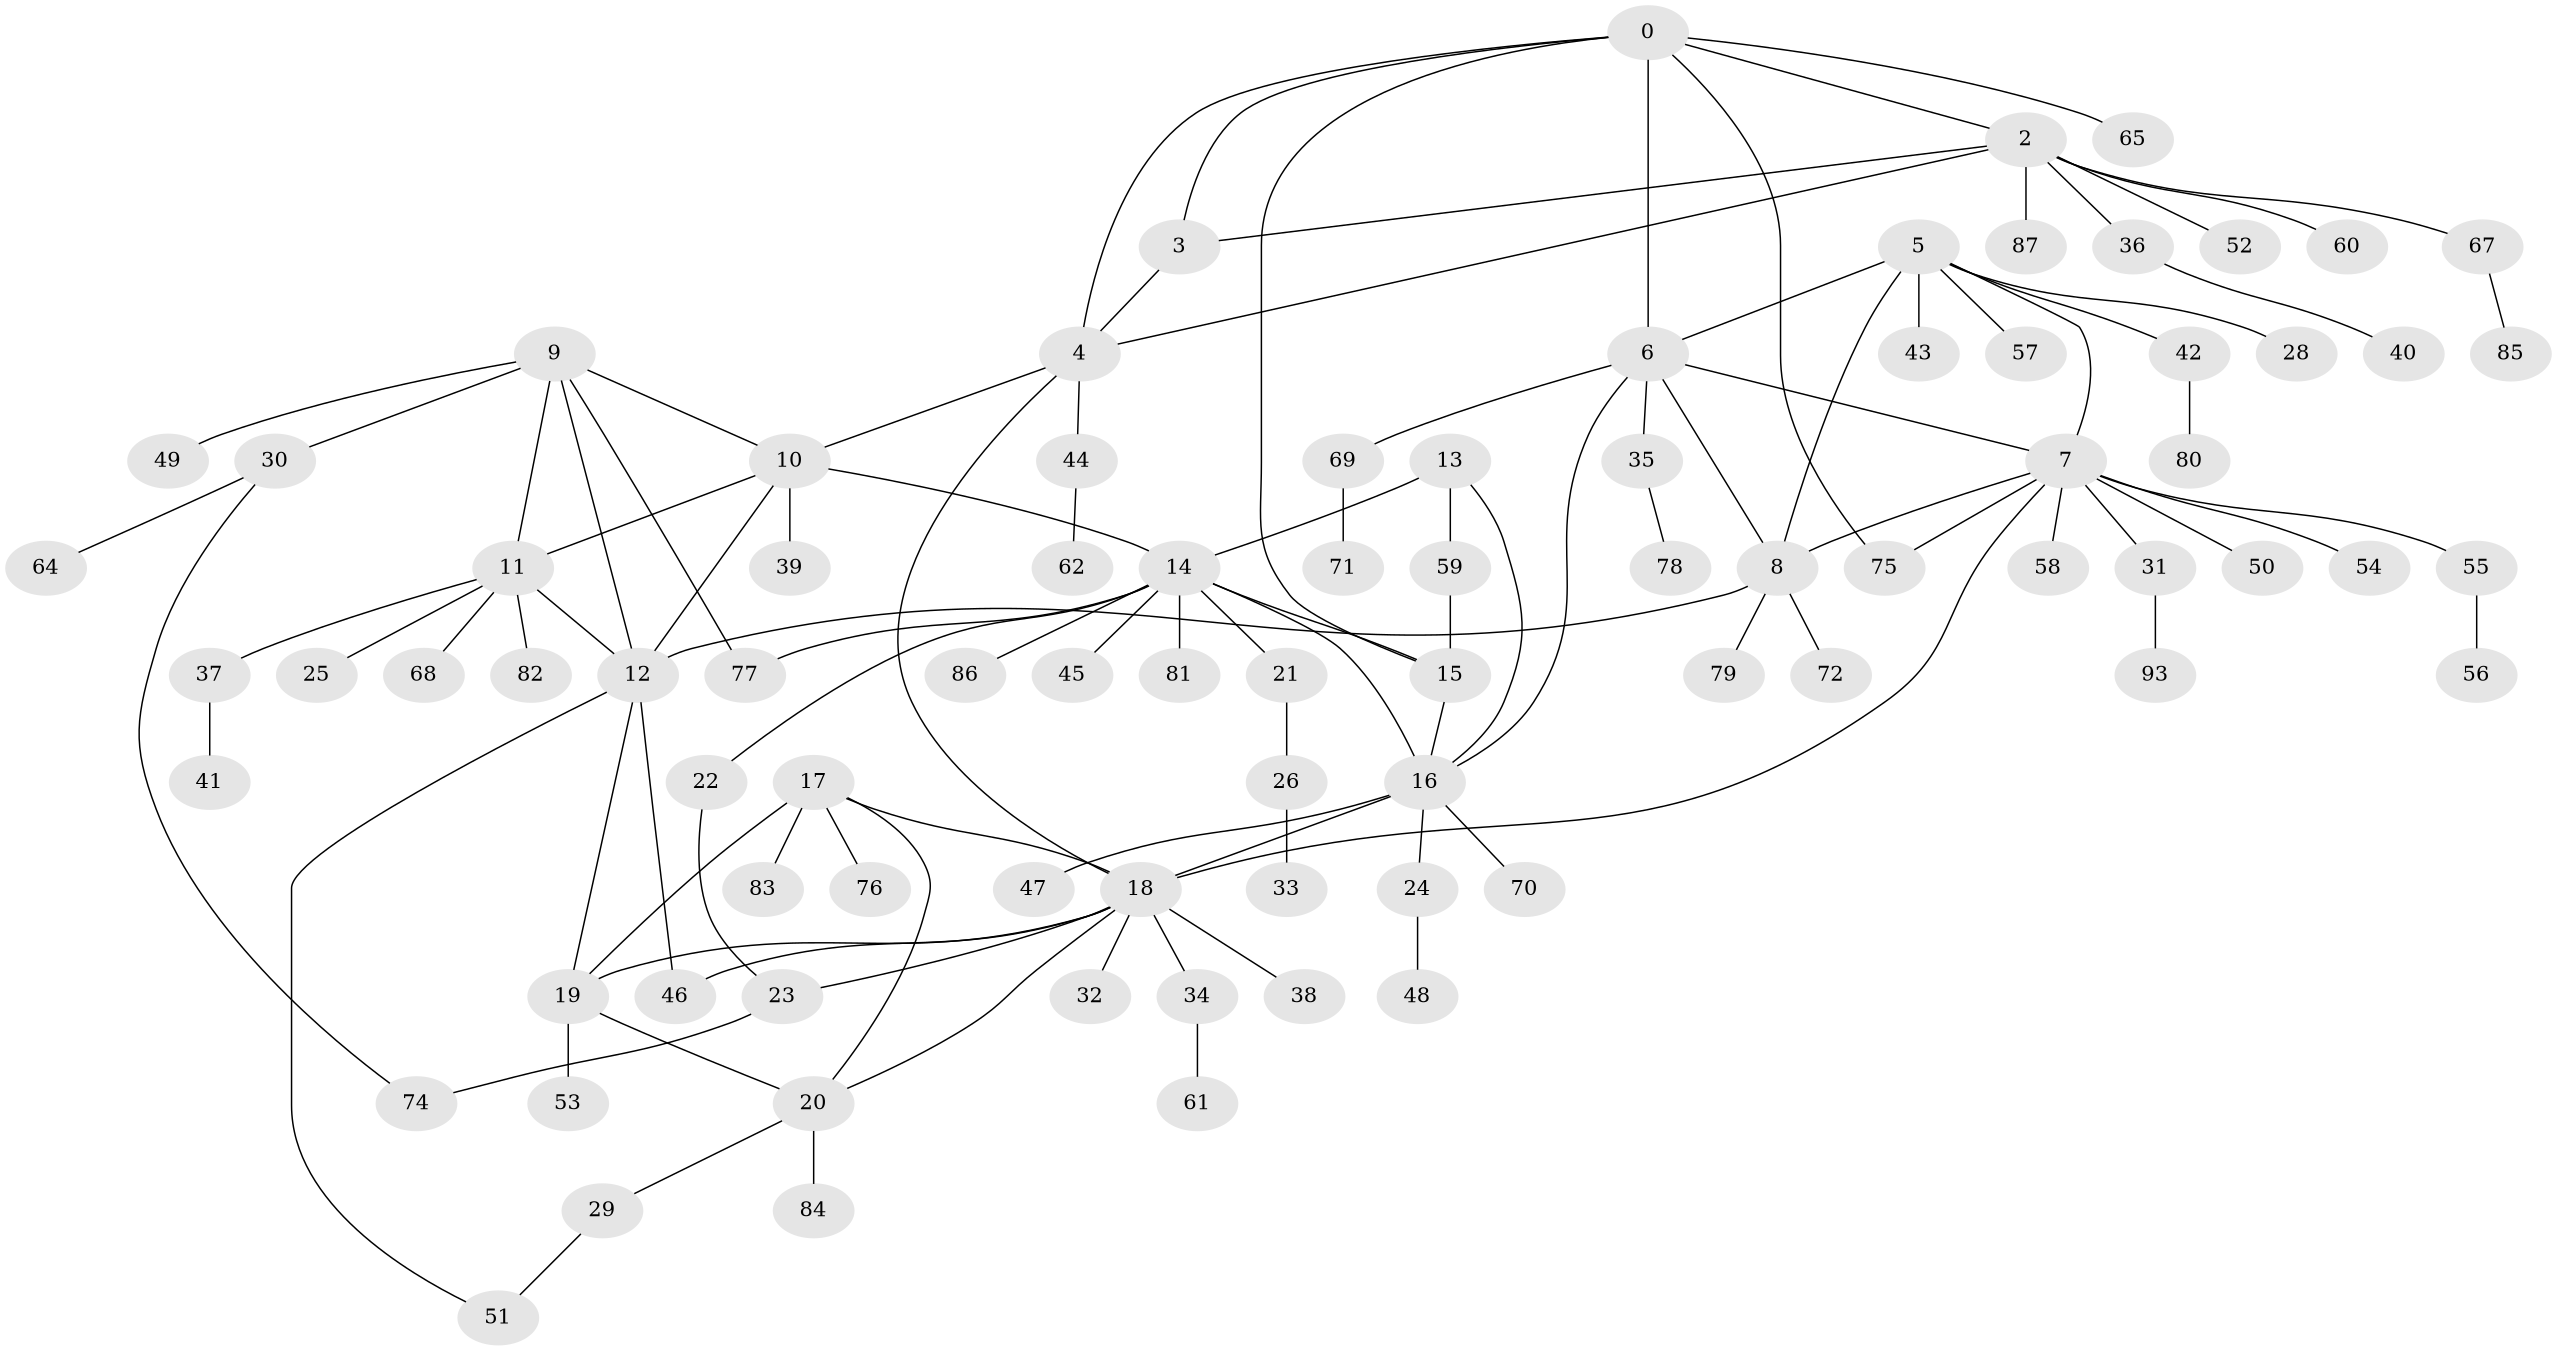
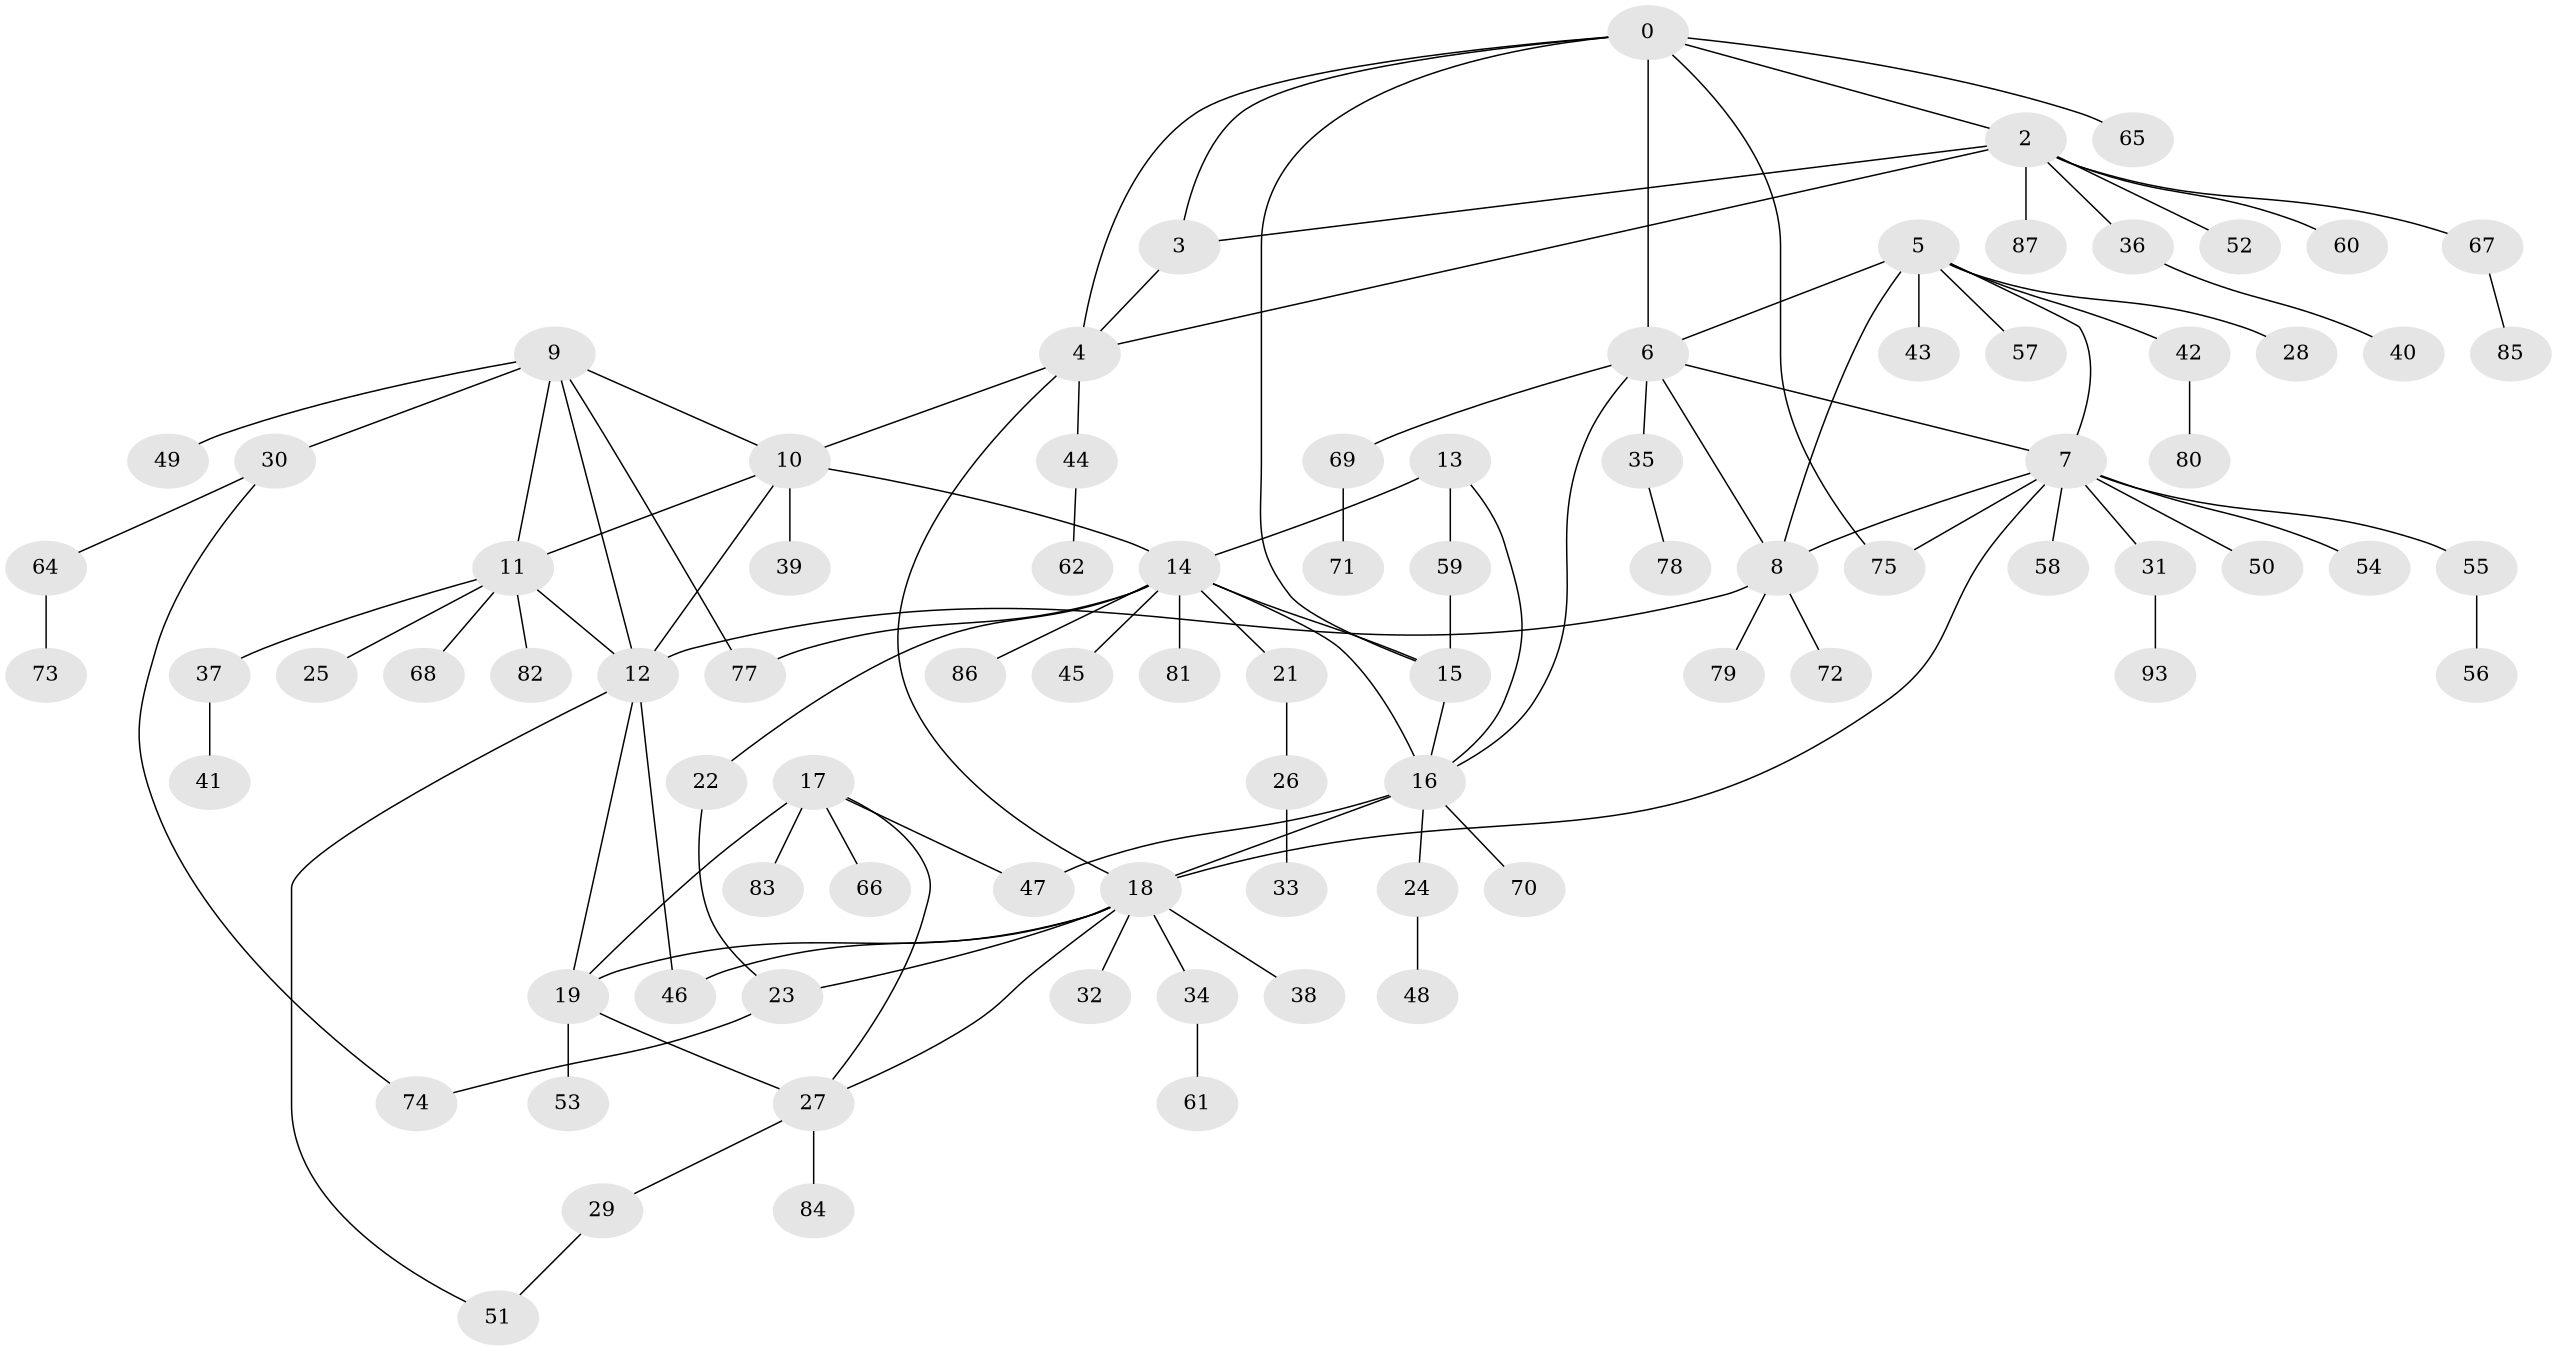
node "73": added
edge "17" -- "18": now "17" -- "47"
node "76": label "76" -> "66"
node "20": label "20" -> "27"
